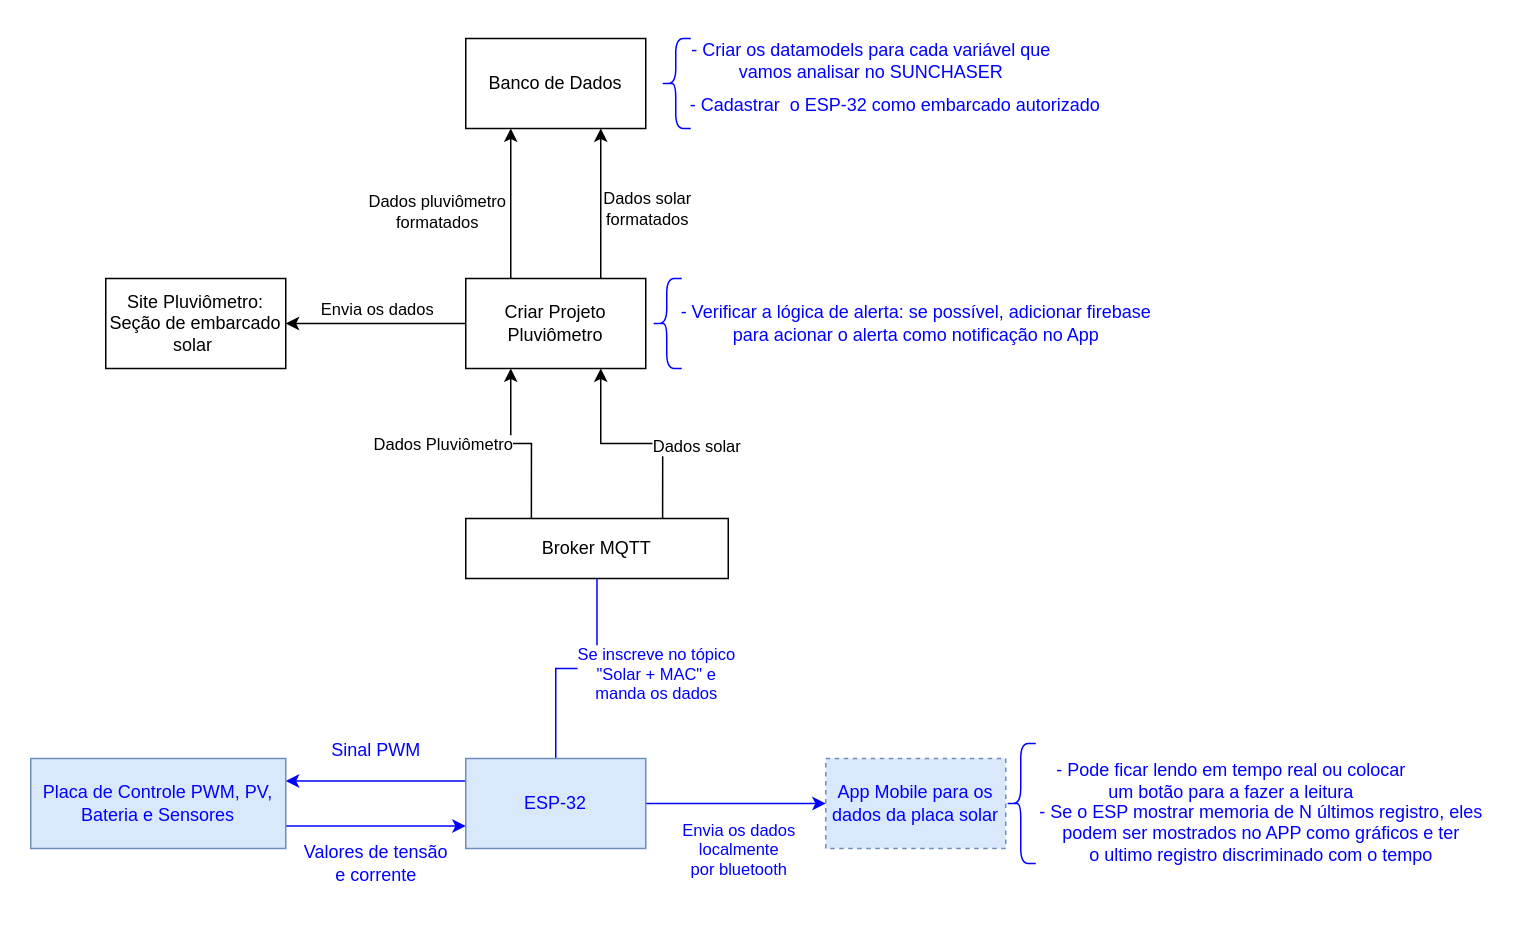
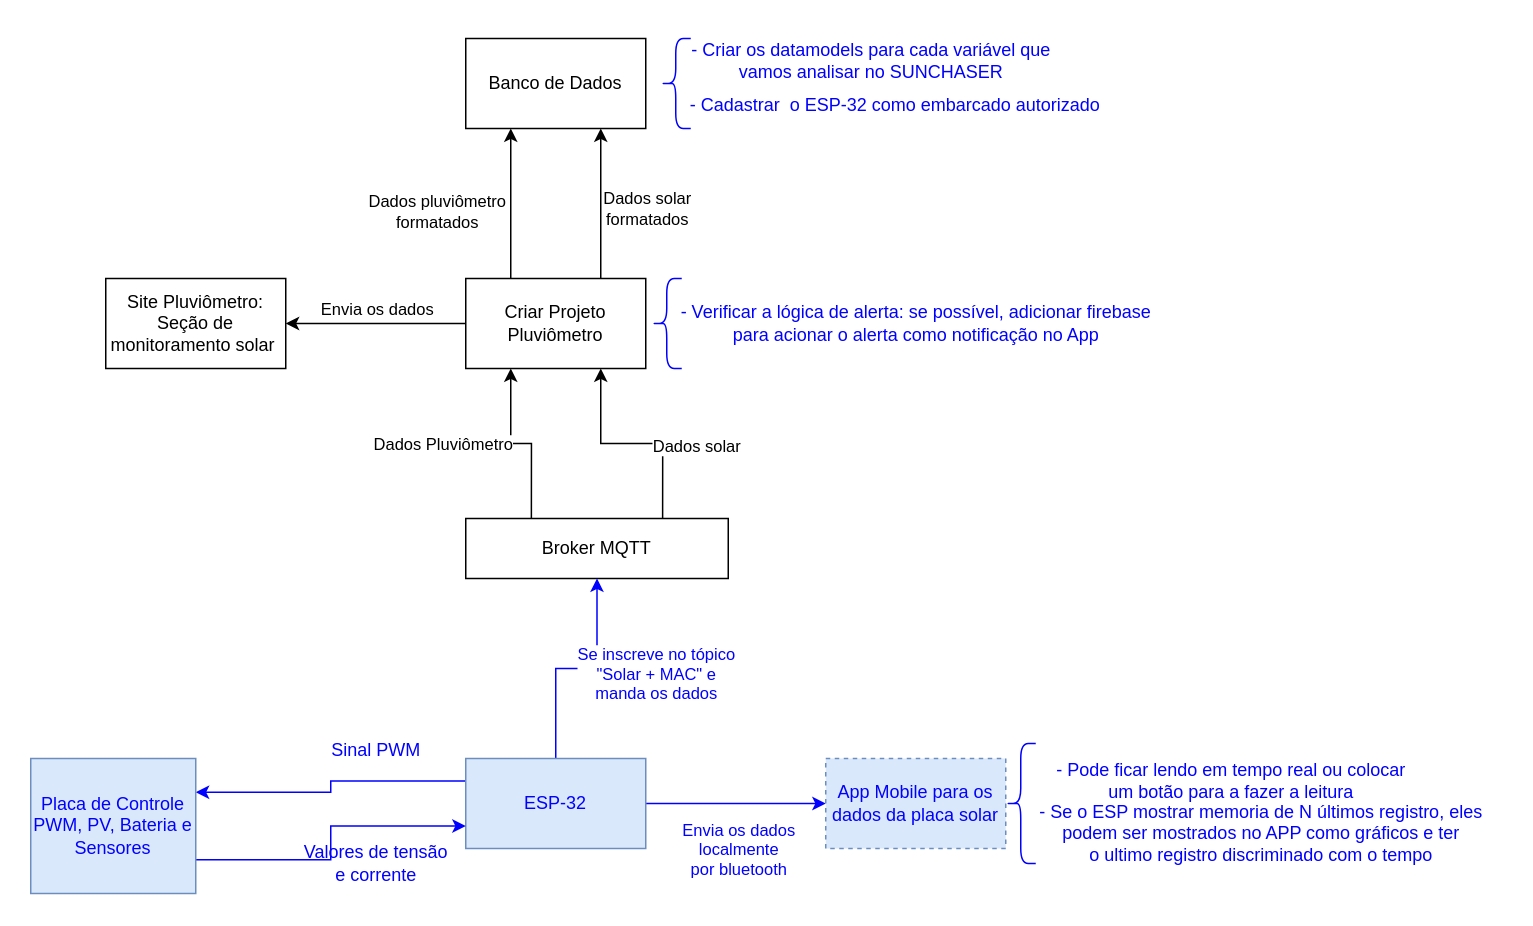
node "Site Pluviômetro: Seção de embarcado solar": label "Site Pluviômetro: Seção de embarcado solar" -> "Site Pluviômetro: Seção de monitoramento solar"
edge "Broker MQTT" -- "ESP-32": arrowhead none -> classic
node "Placa de Controle PWM, PV, Bateria e Sensores": size 255x90 -> 165x135
